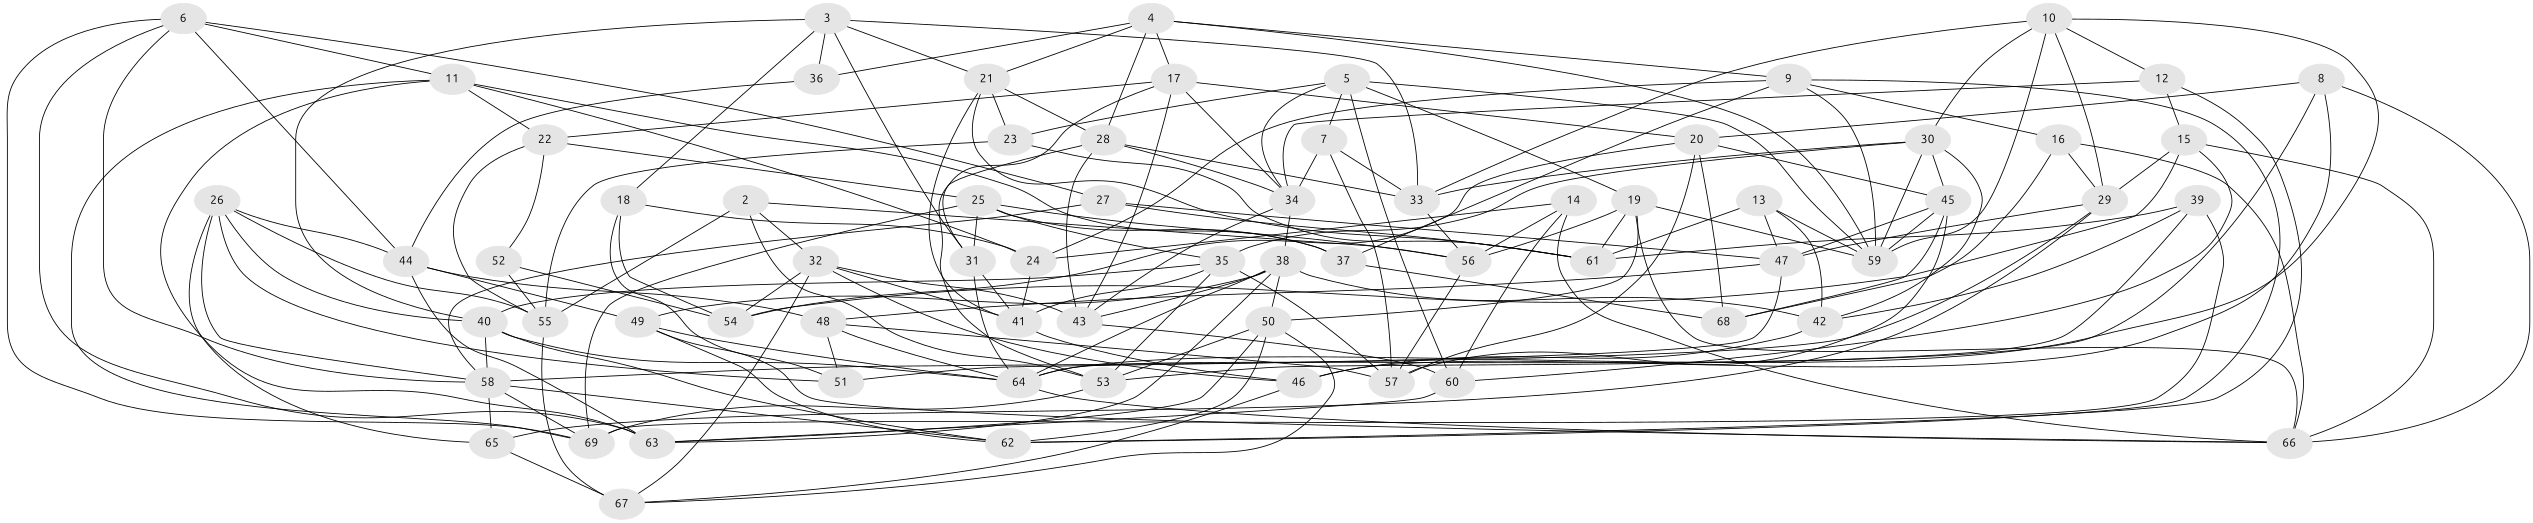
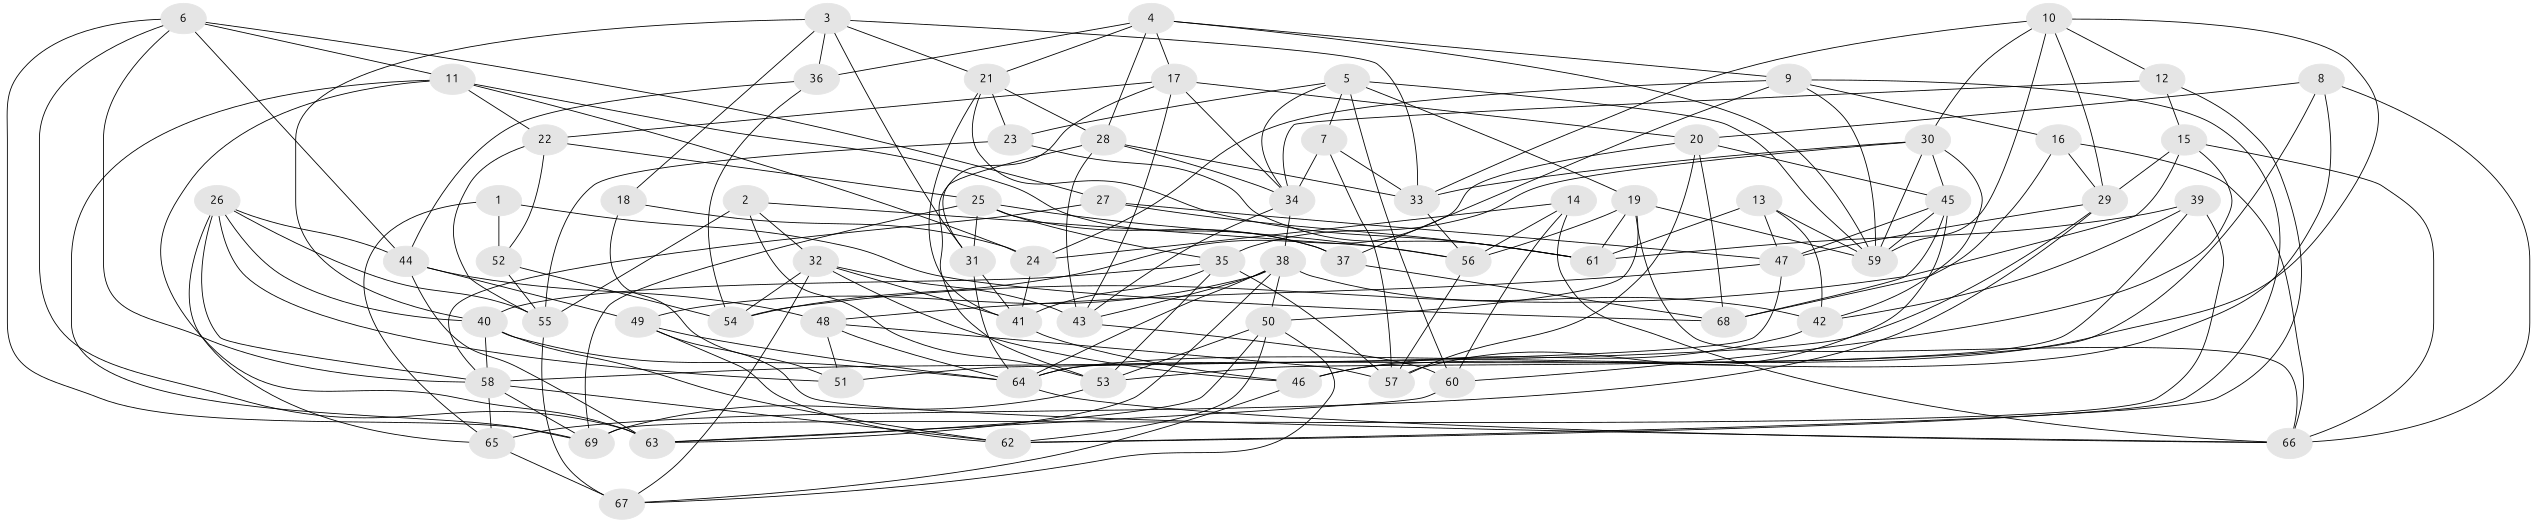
node "1": added
edge "18" -- "54": now "36" -- "54"
